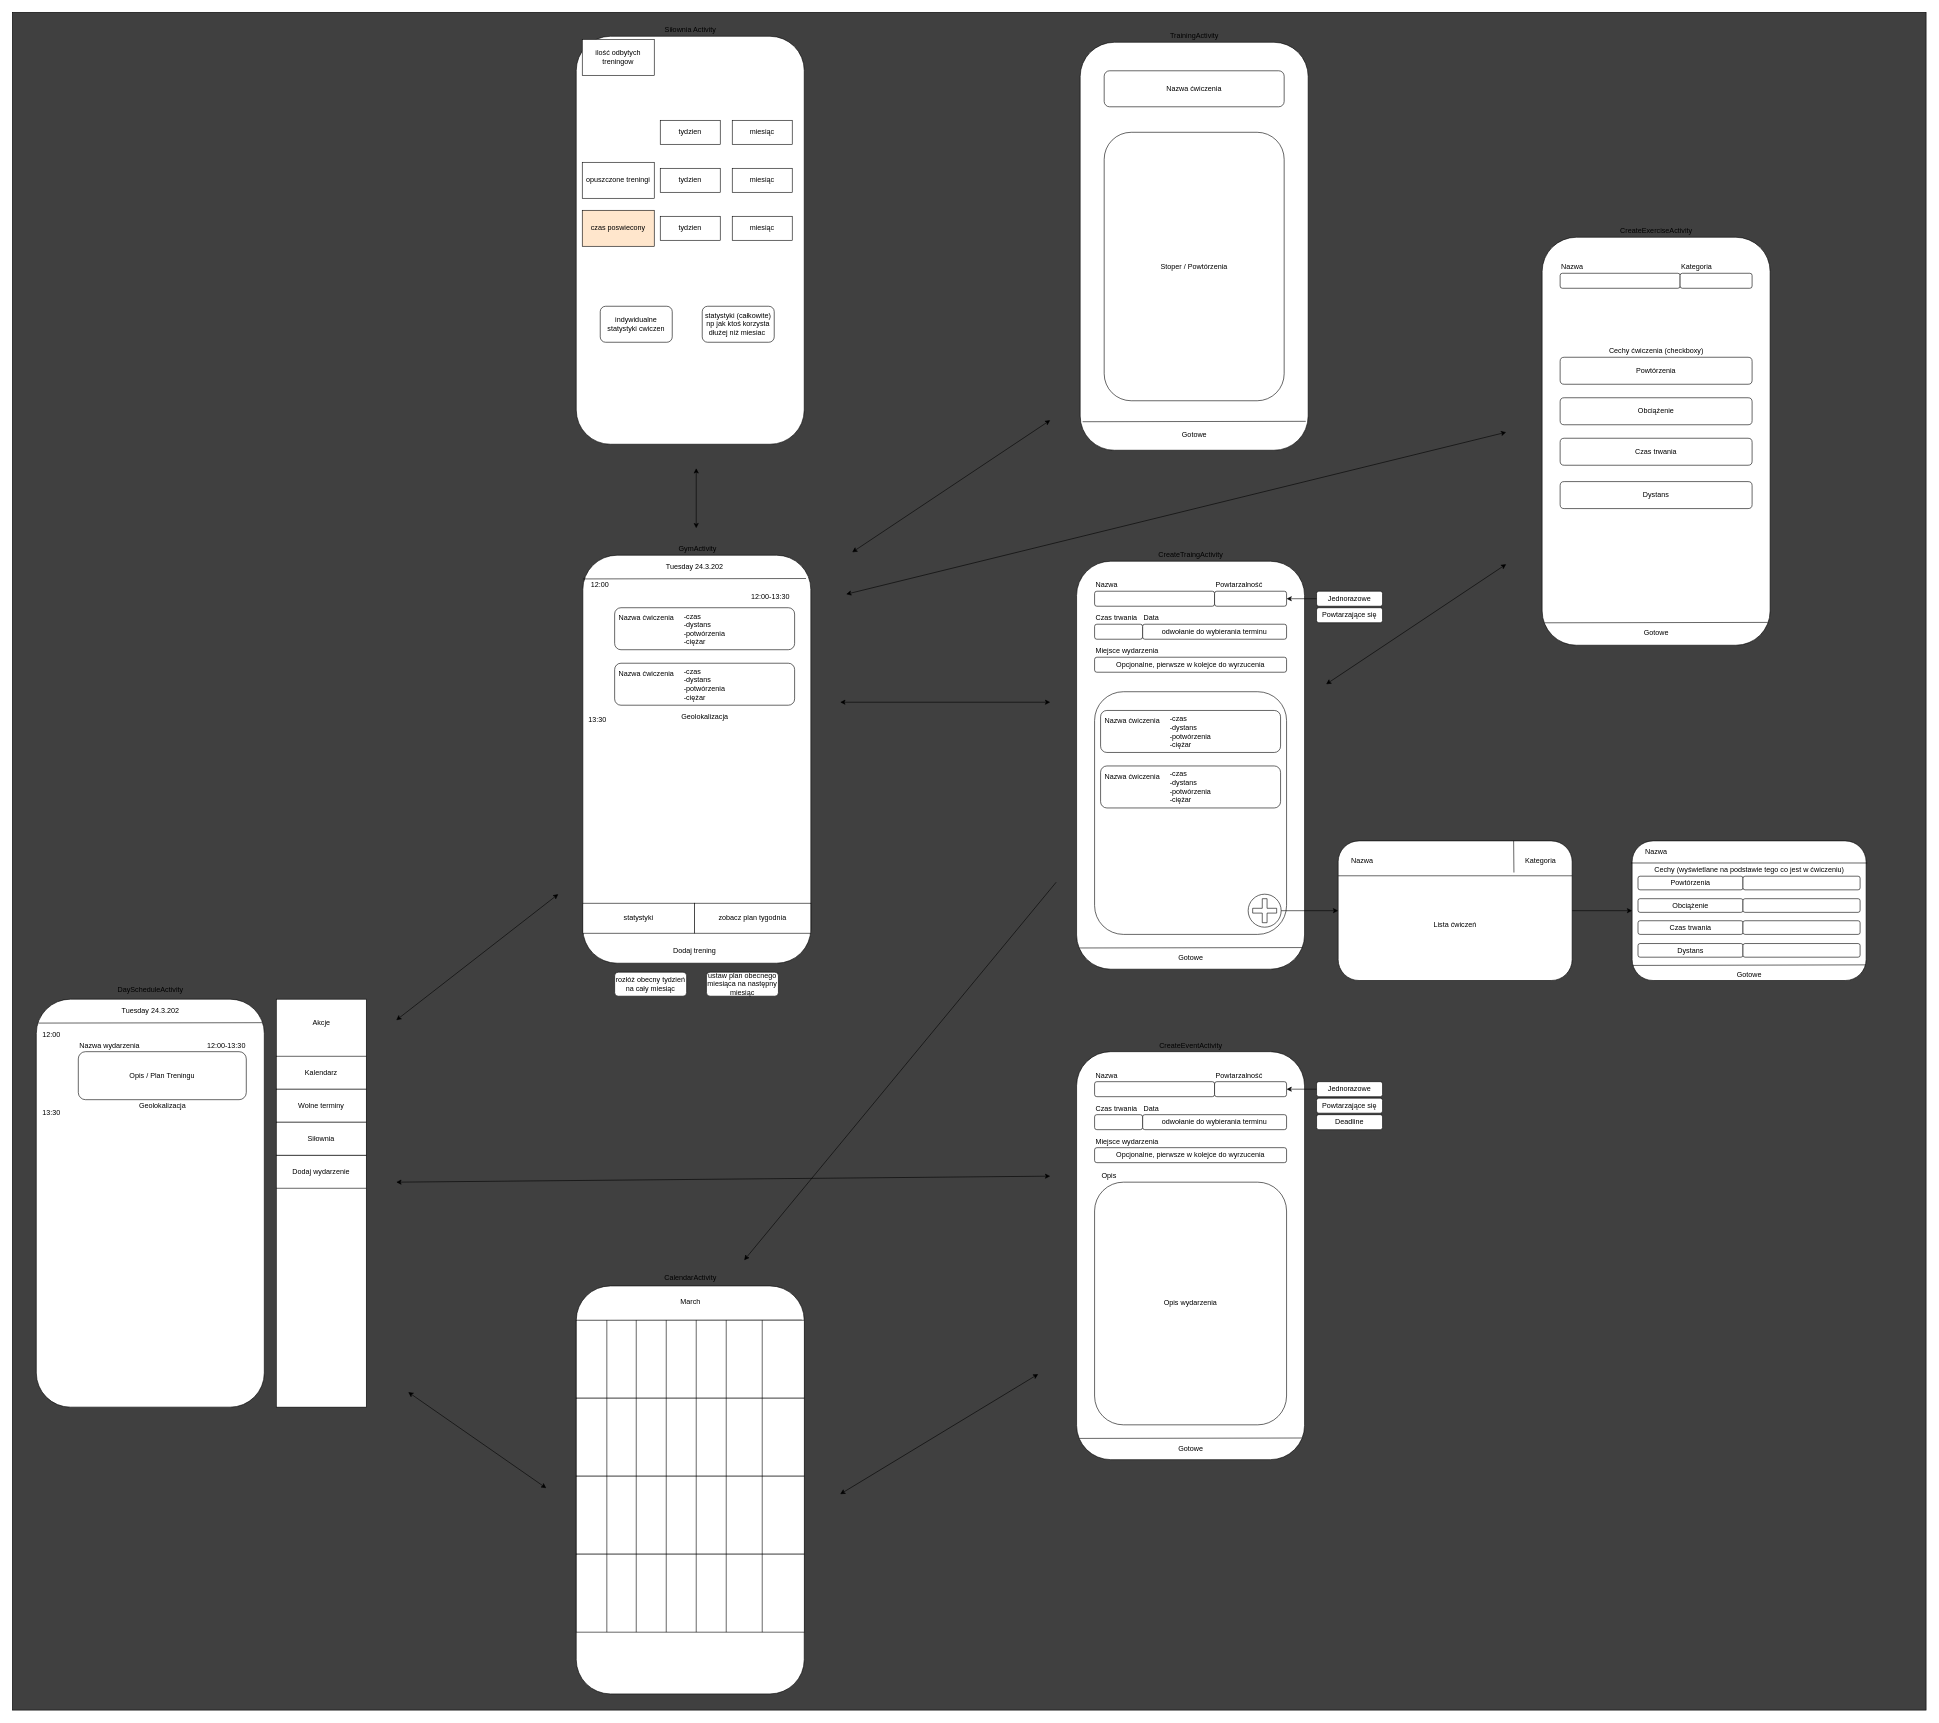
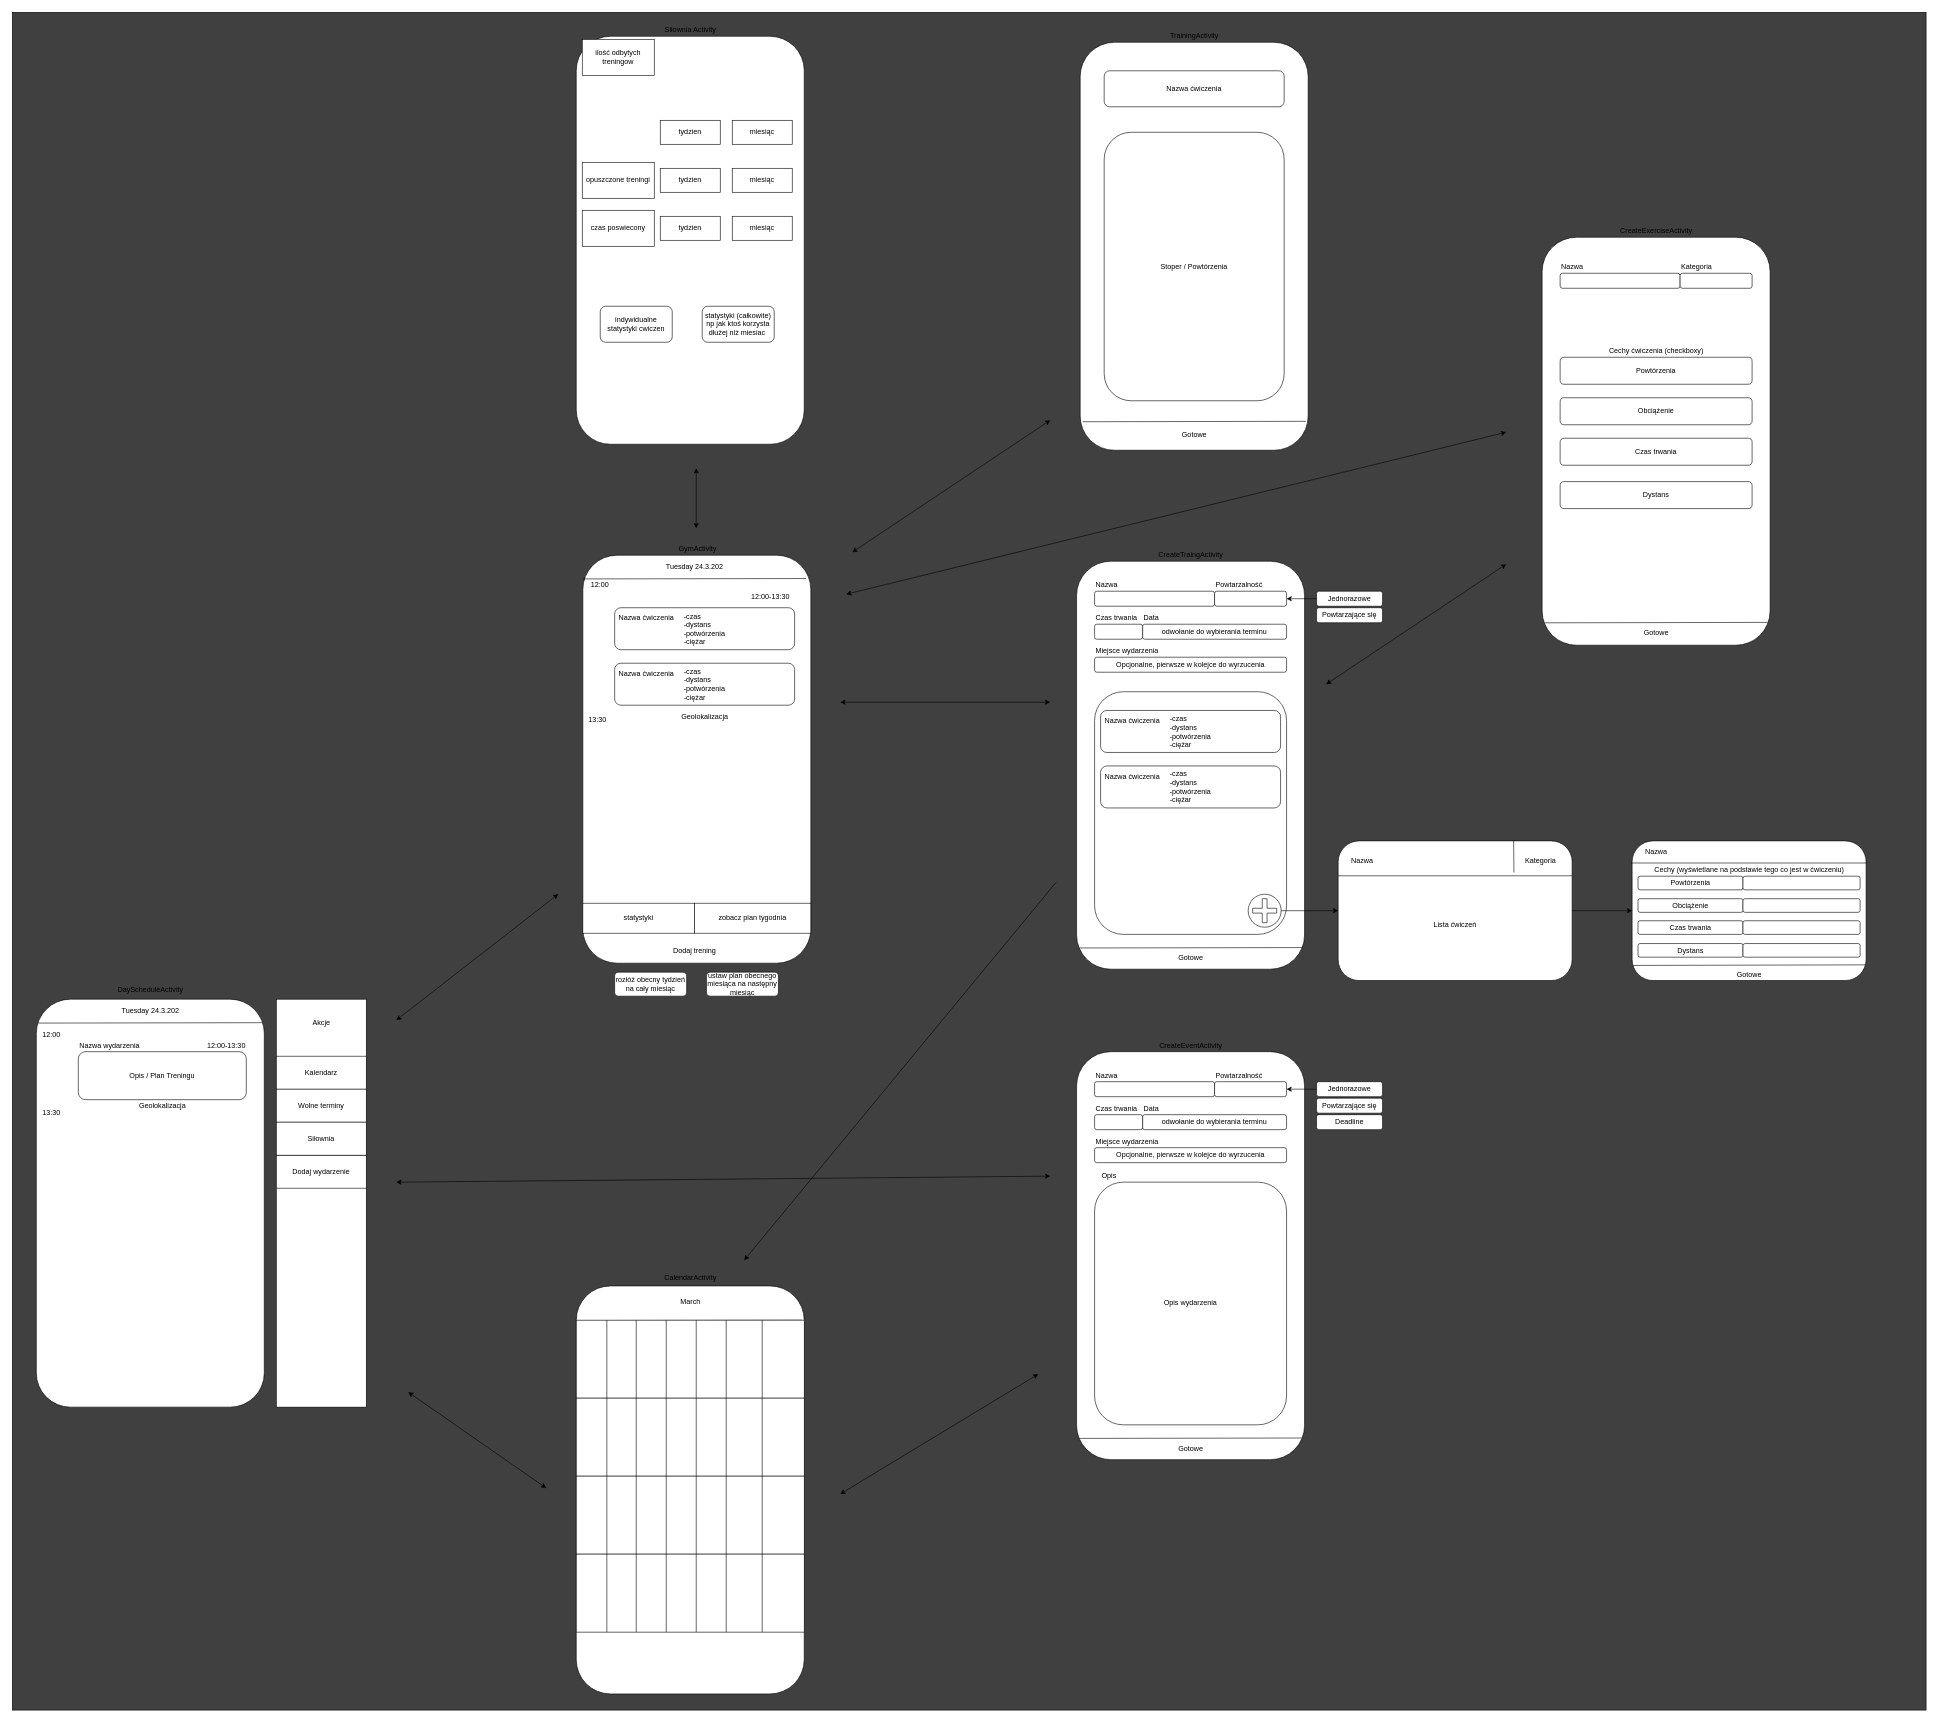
node "czas poswiecony": fillcolor #ffe6cc -> #ffffff
